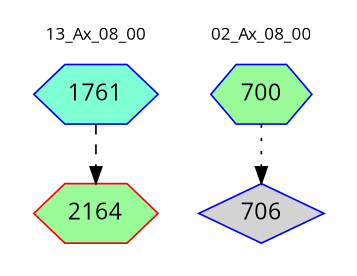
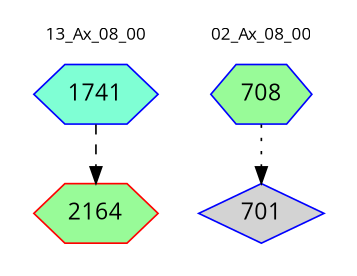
node "1761": label "1761" -> "1741"
node "700": label "700" -> "708"
node "706": label "706" -> "701"
